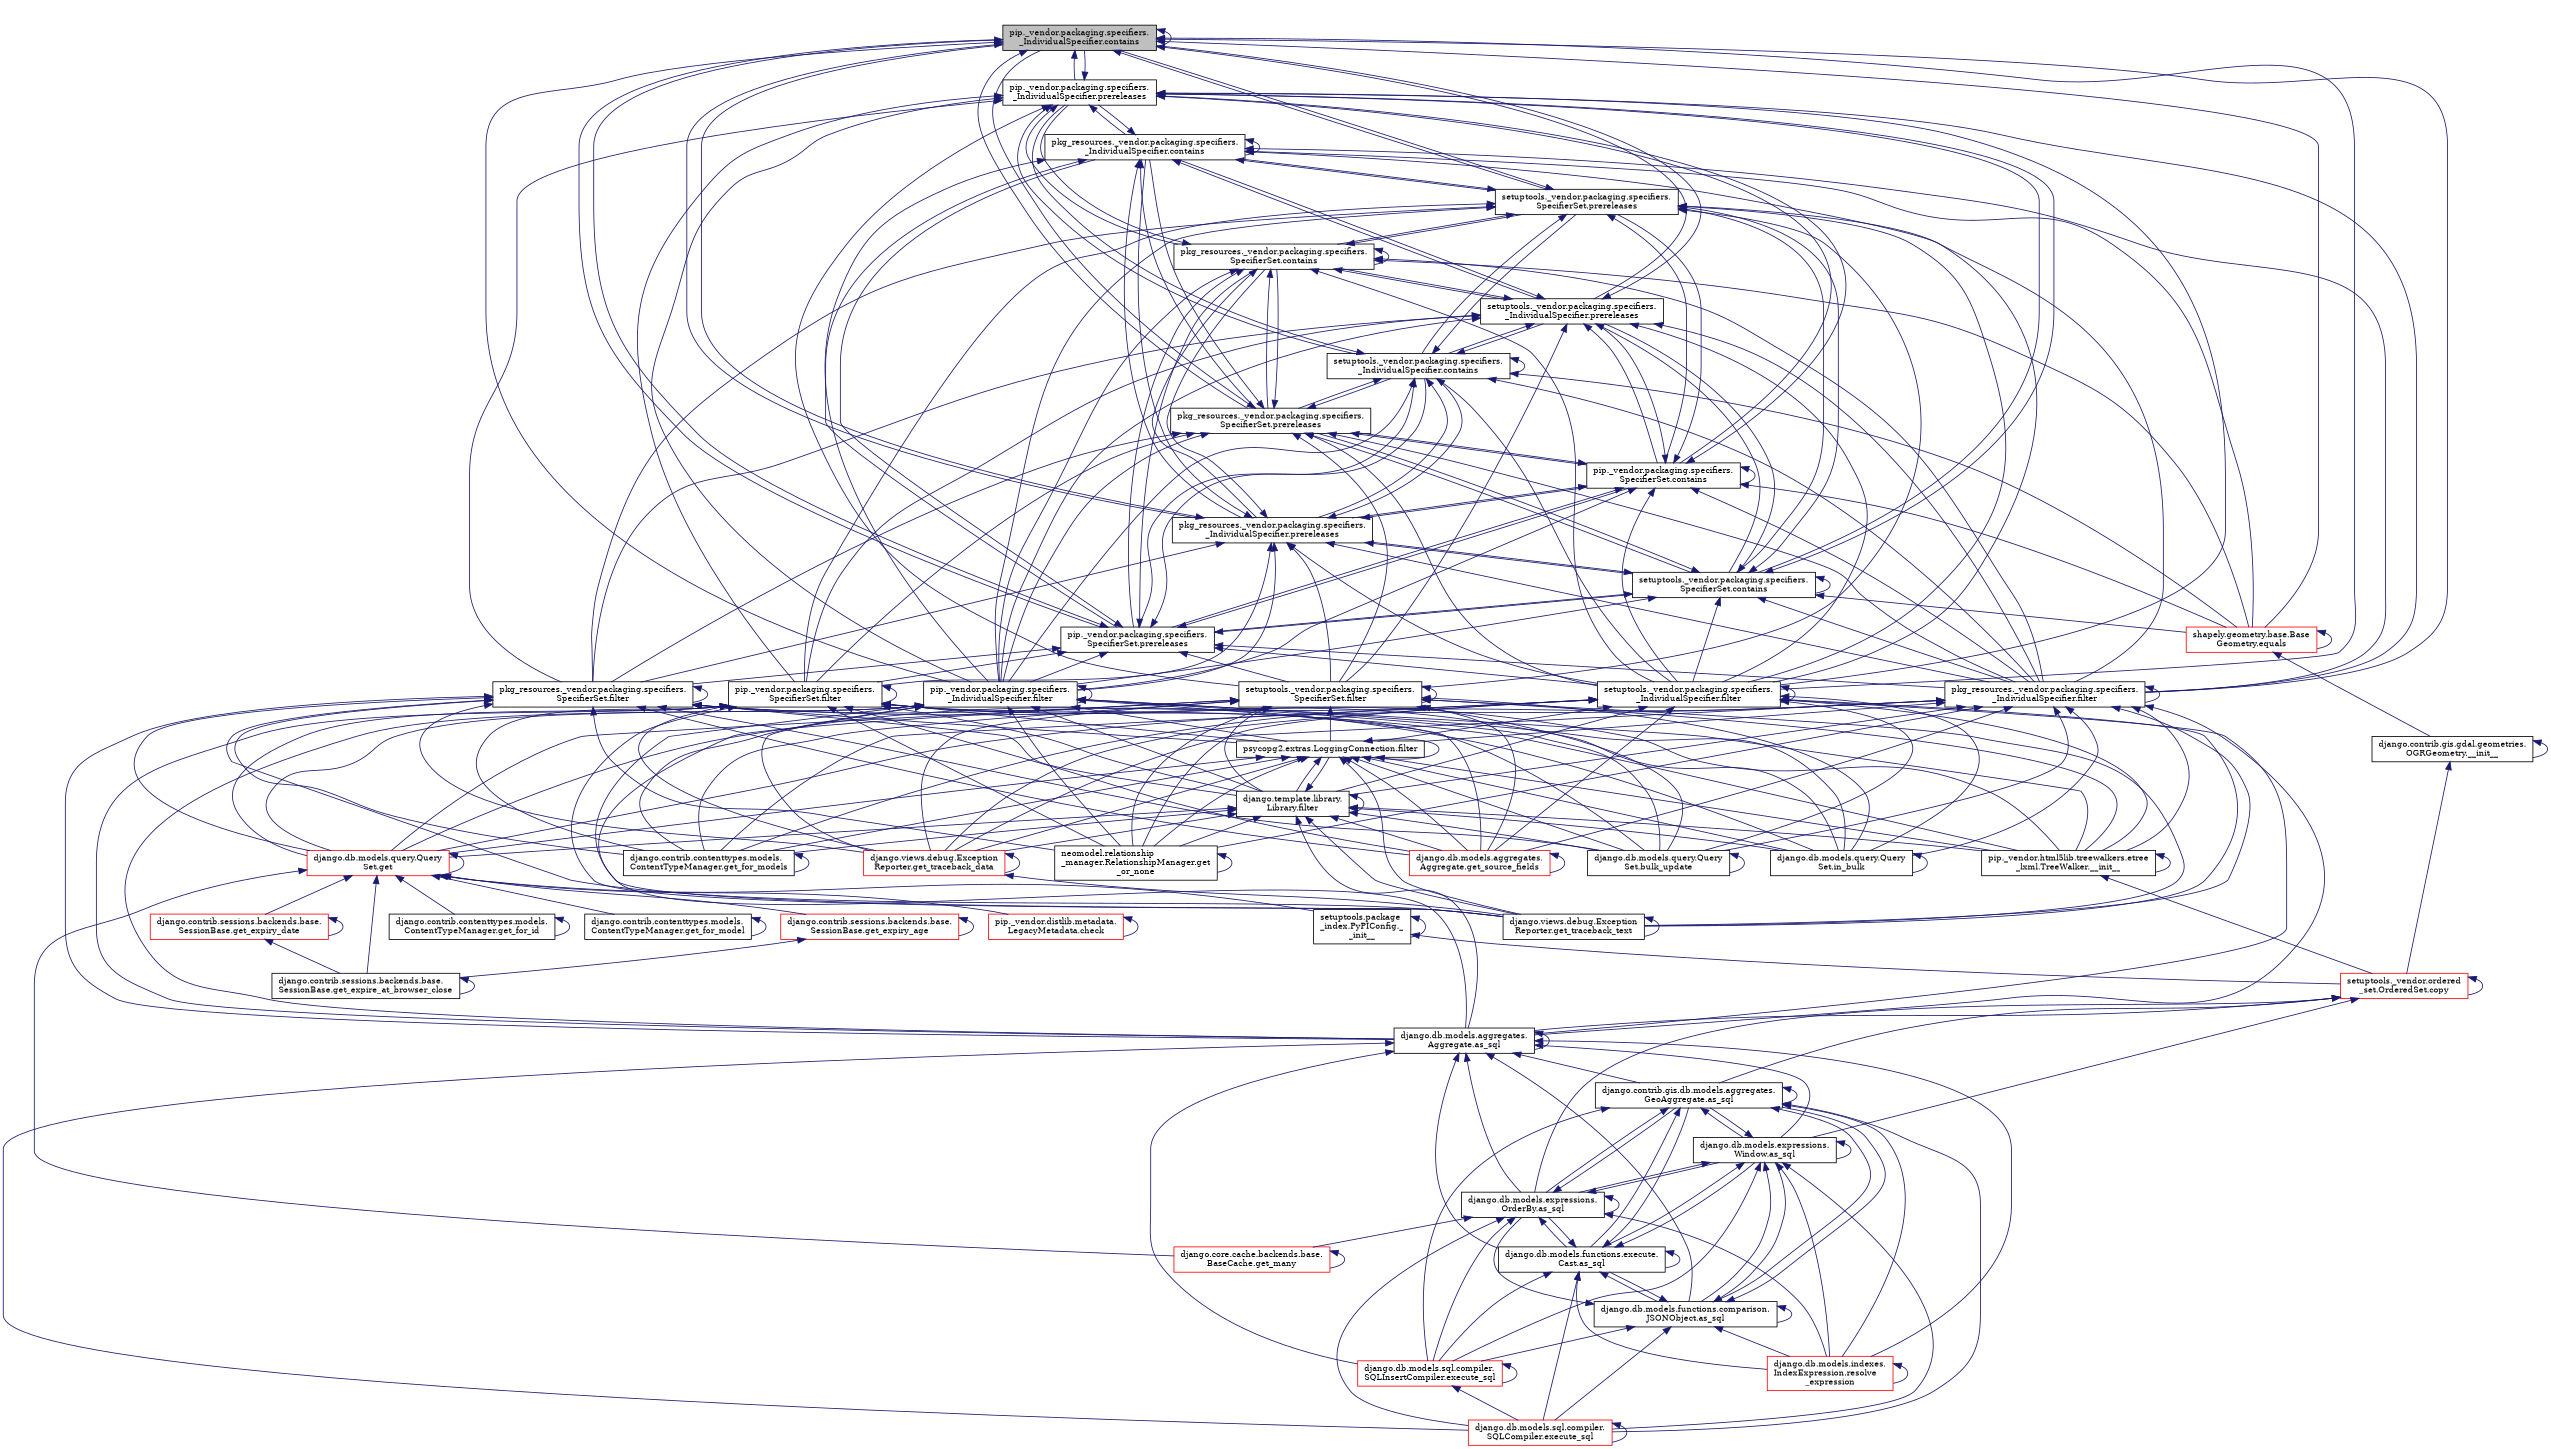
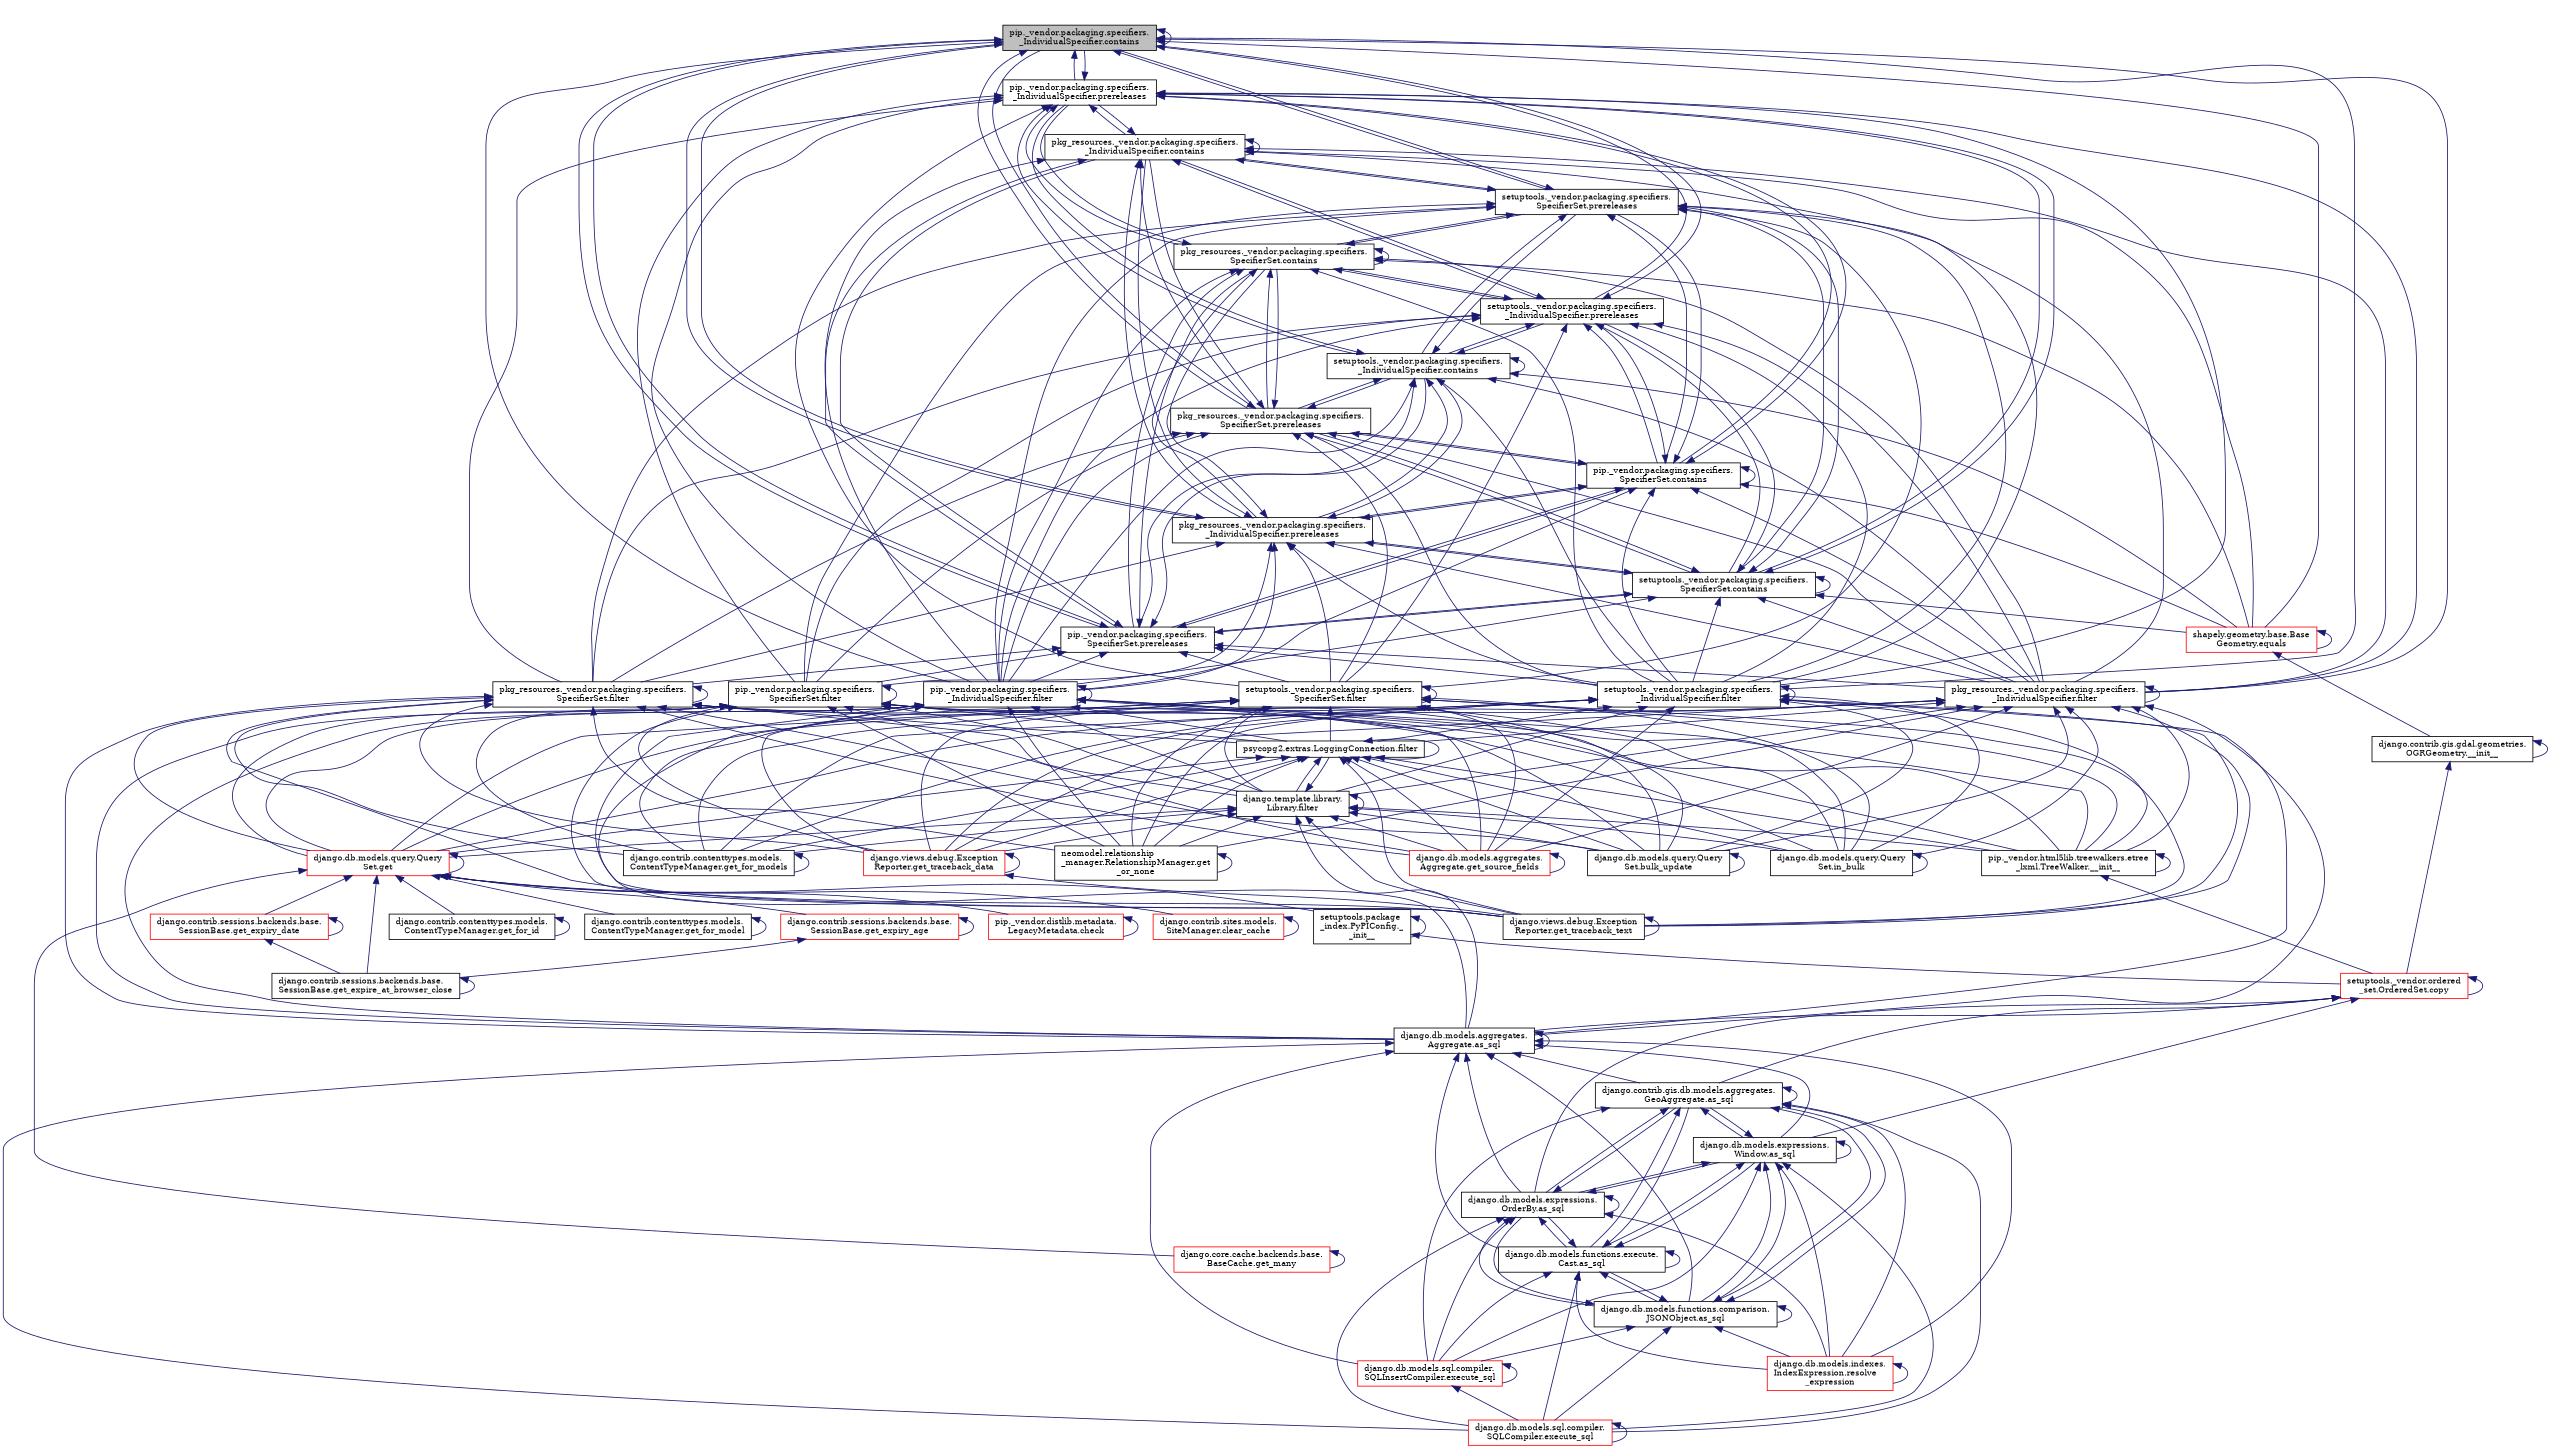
node "django.contrib.sites.models. SiteManager.clear_cache": added
edge "django.core.cache.backends.base. BaseCache.get_many" -> "django.db.models.expressions. OrderBy.as_sql": now "django.db.models.functions.comparison. JSONObject.as_sql" -> "django.db.models.expressions. OrderBy.as_sql"
